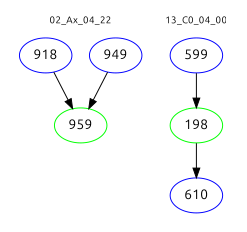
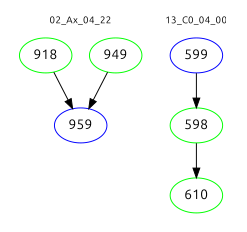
node "918": color blue -> green
node "949": color blue -> green
node "959": color green -> blue
node "198": label "198" -> "598"
node "610": color blue -> green
